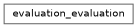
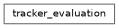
node "evaluation_evaluation": label "evaluation_evaluation" -> "tracker_evaluation"
